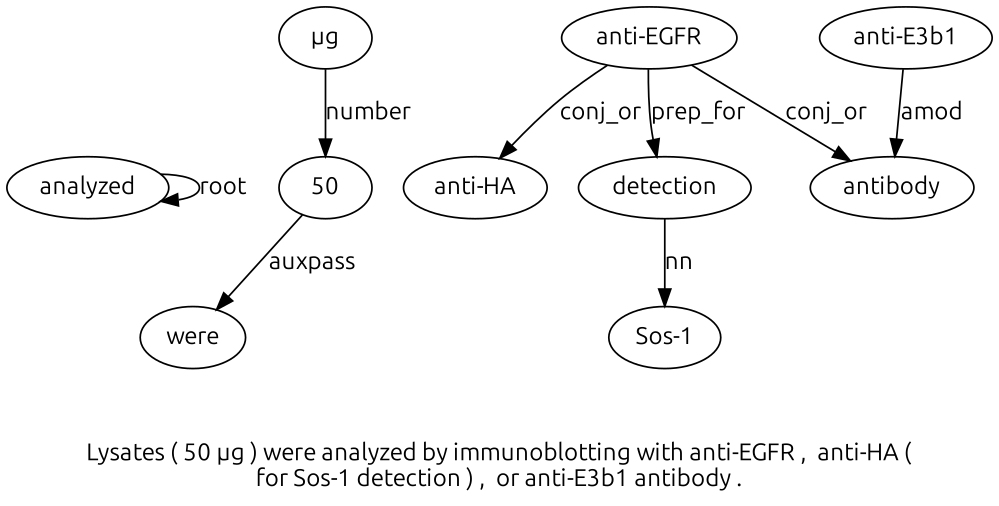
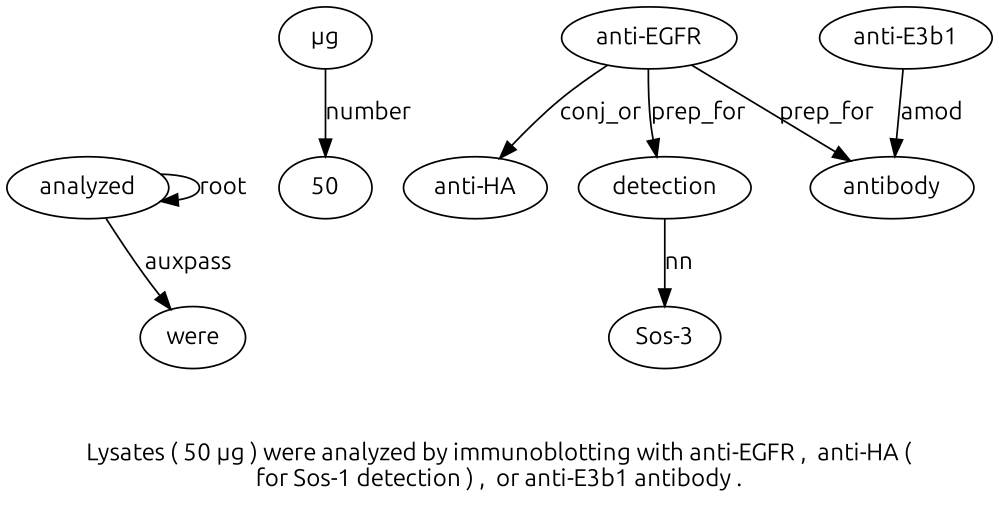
edge "anti-EGFR" -> "antibody": label "conj_or" -> "prep_for"
edge "50" -> "were": now "analyzed" -> "were"
node "Sos-1": label "Sos-1" -> "Sos-3"
